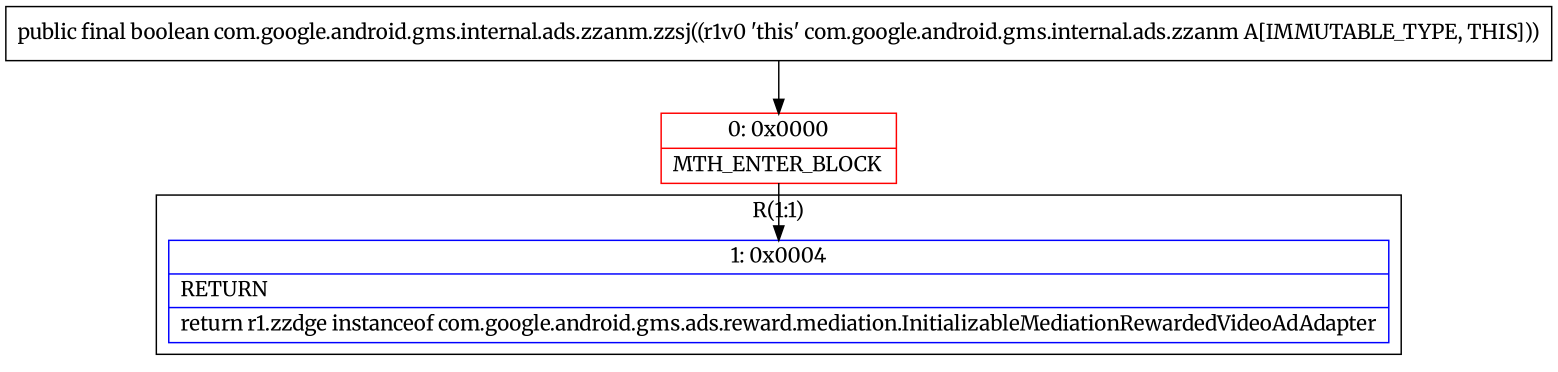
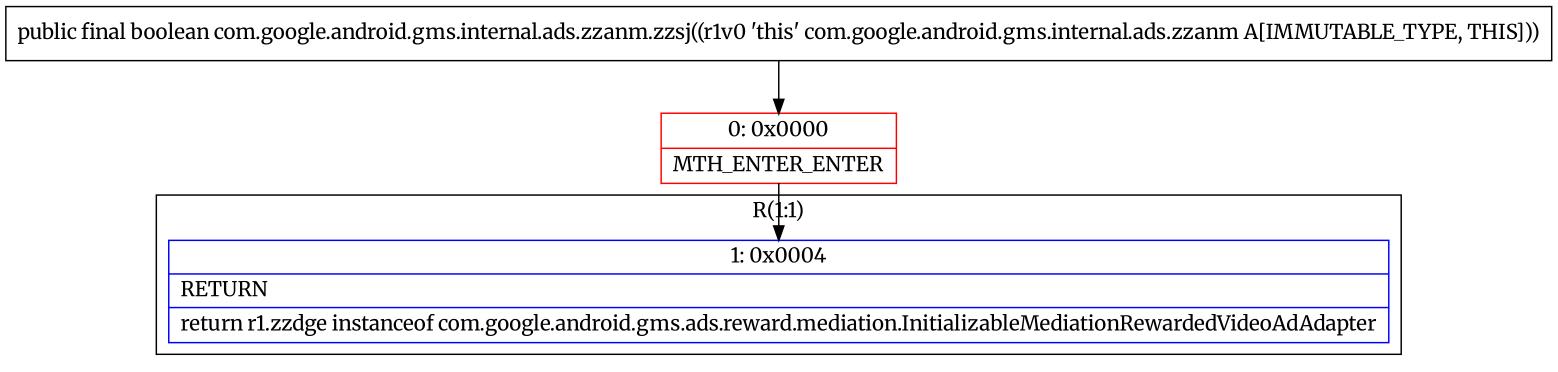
node "0: 0x0000": text "MTH_ENTER_BLOCK" -> "MTH_ENTER_ENTER"
